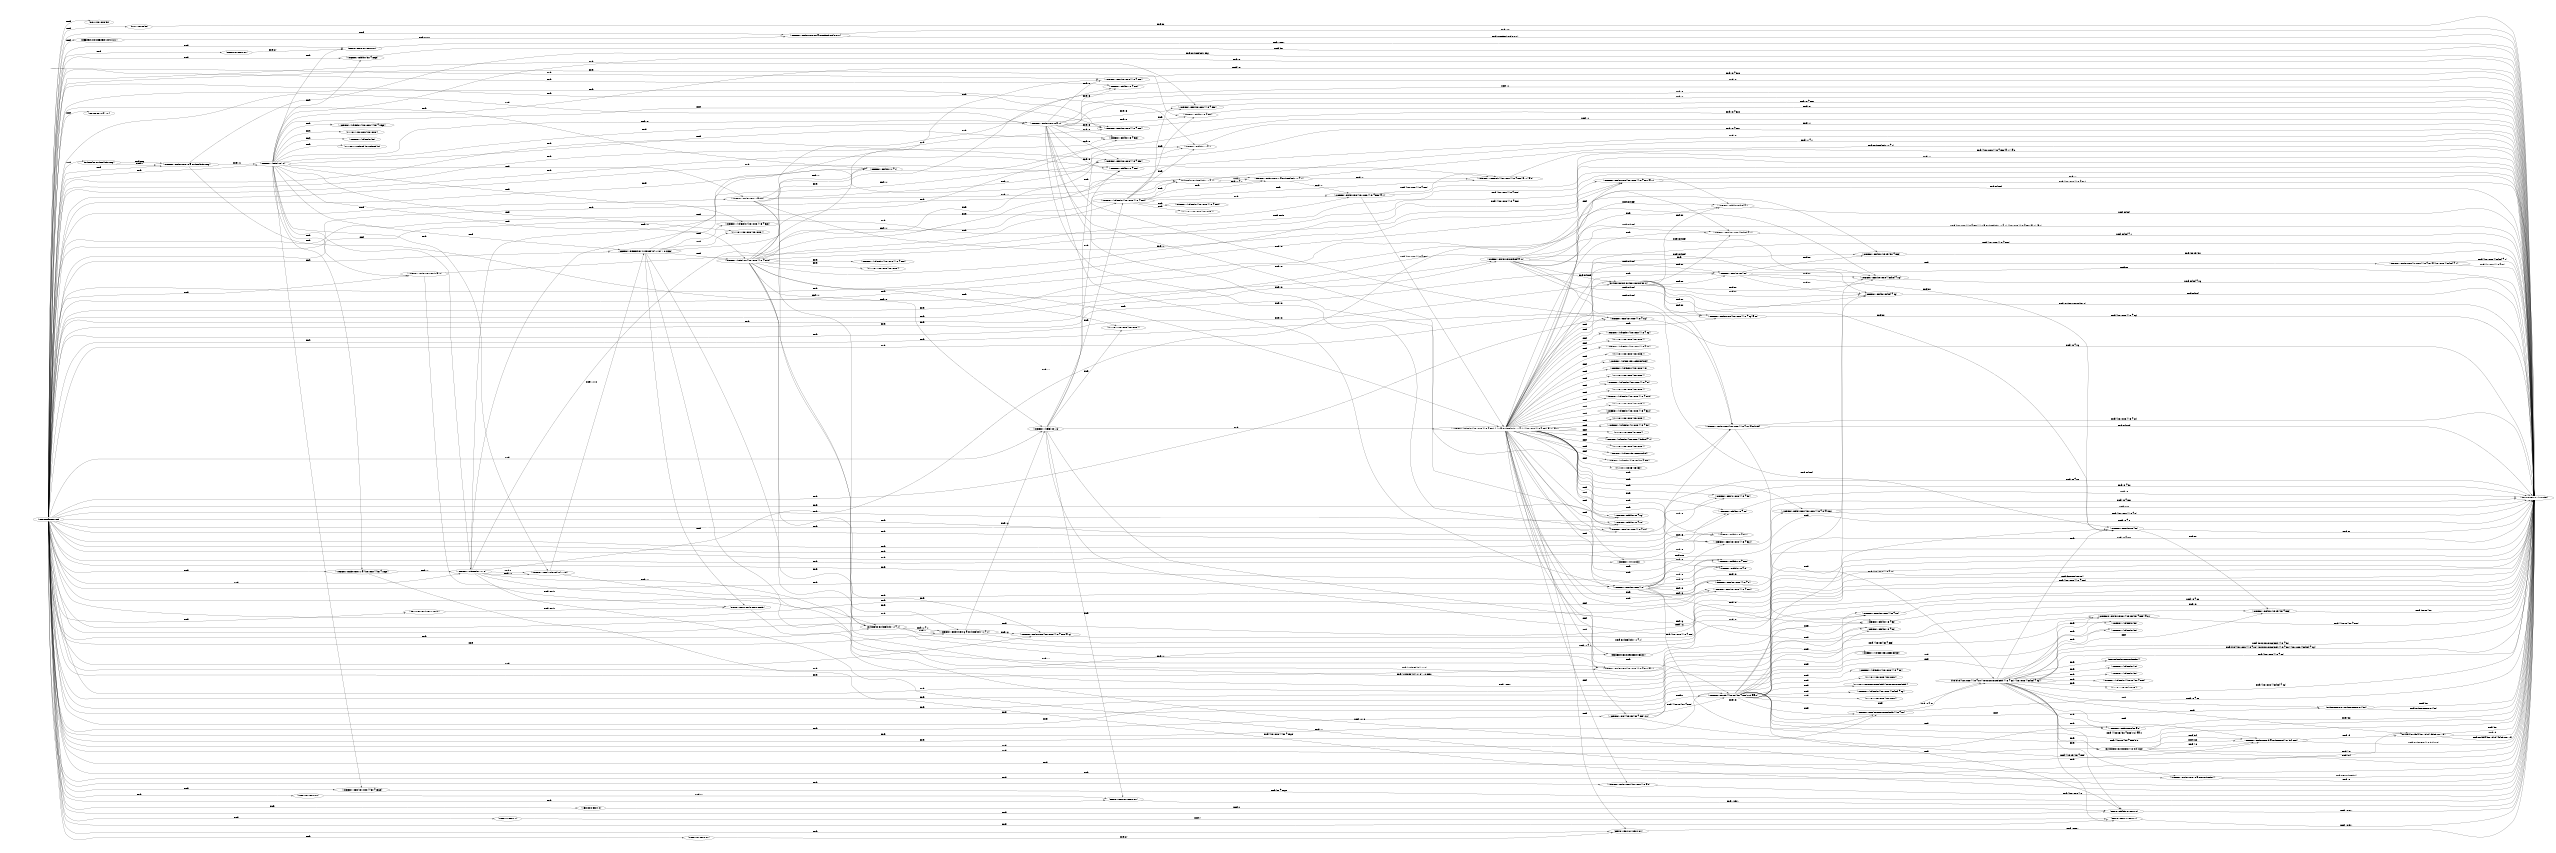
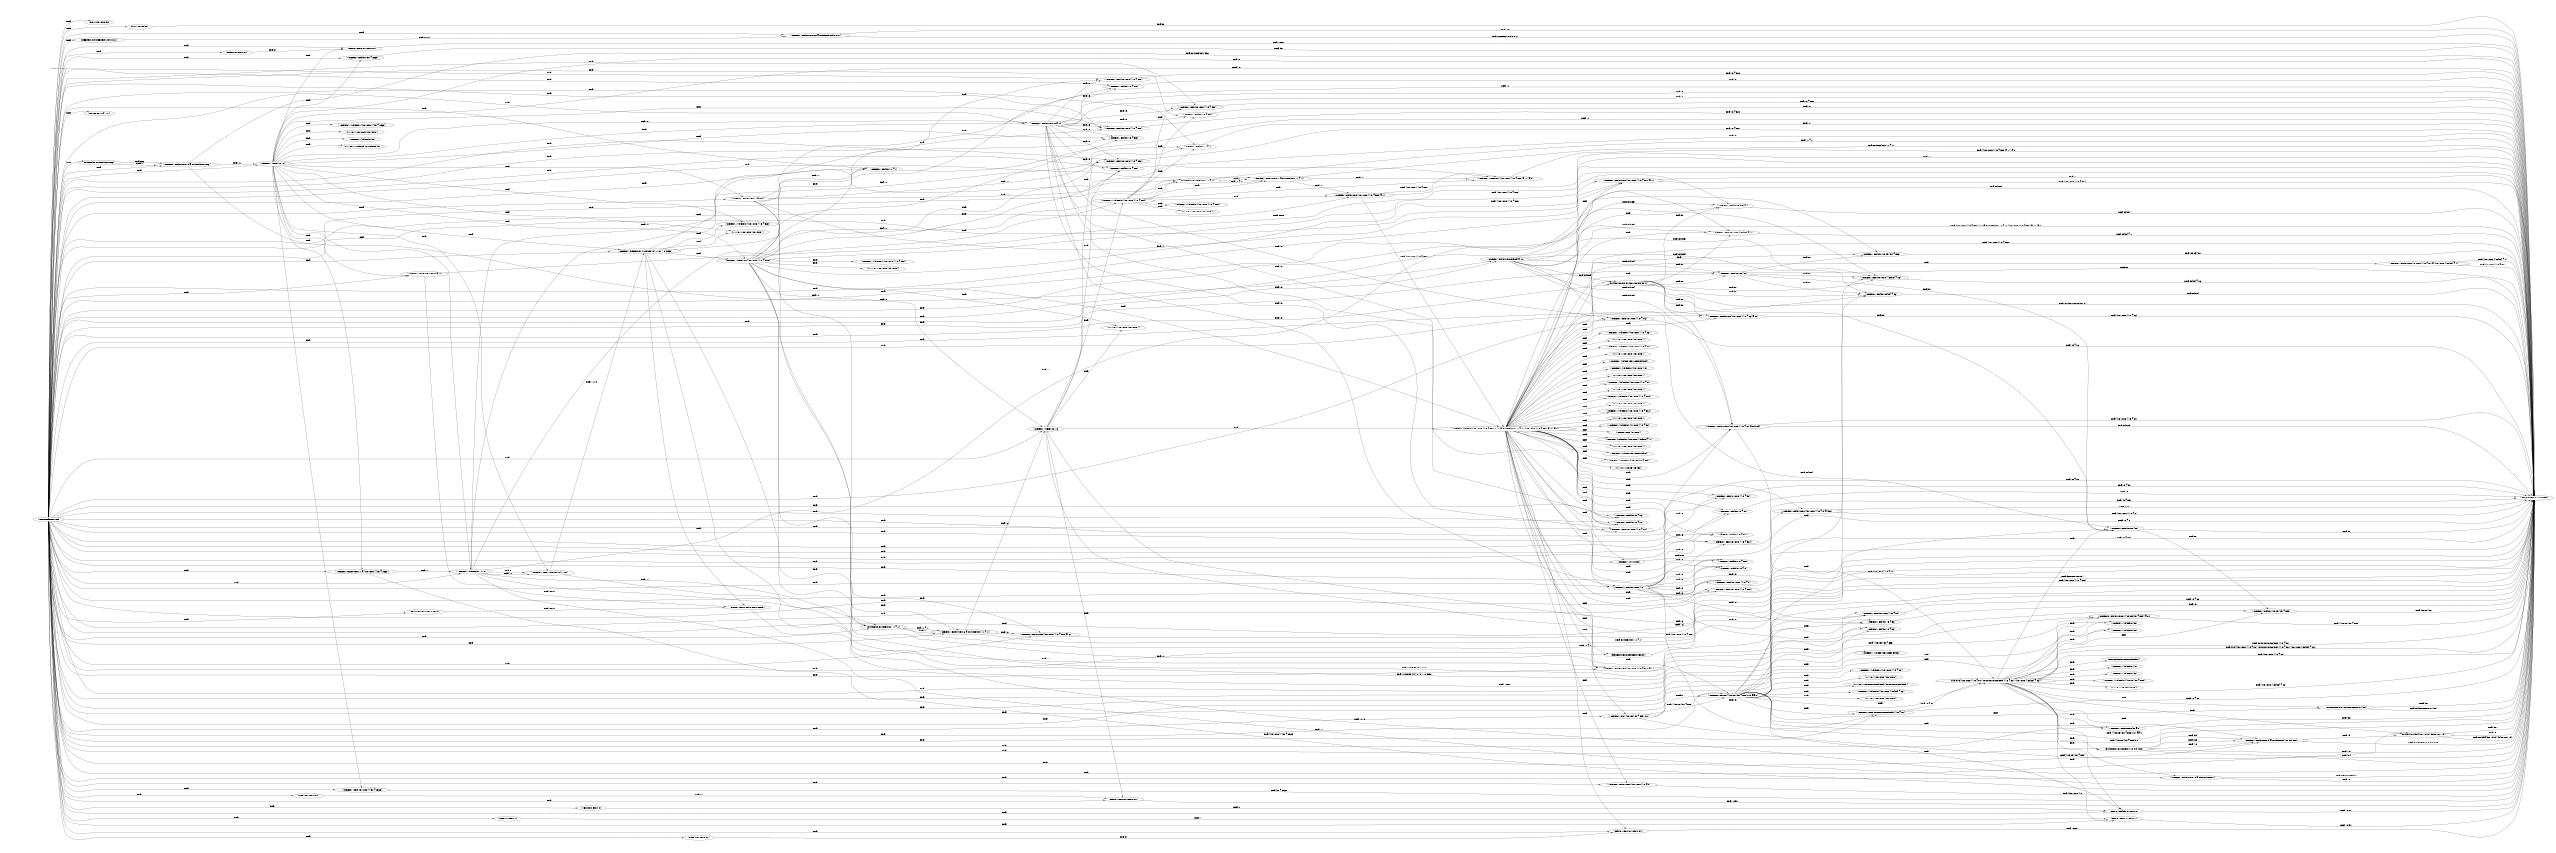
node "(UNKNOWN,_WORD *,_WORD *)": label "(UNKNOWN,_WORD *,_WORD *)" -> "(WORD,_WORD *,_WORD *)"
